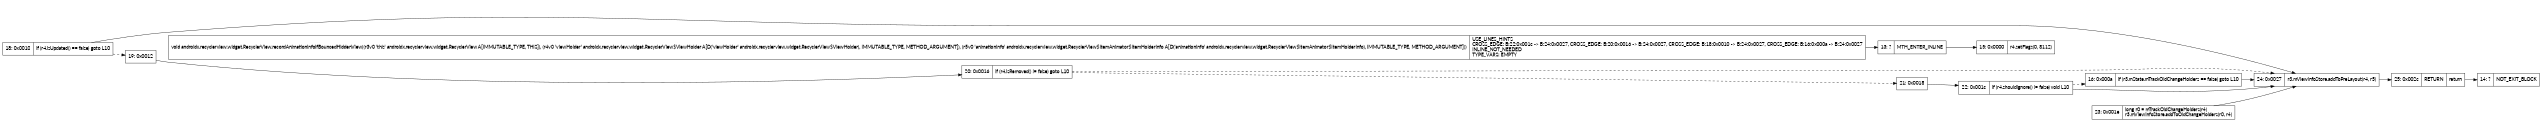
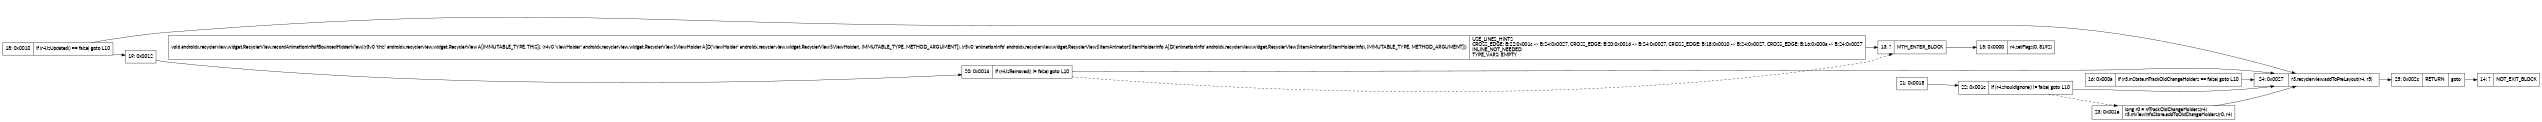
node "13: ?": text "MTH_ENTER_INLINE" -> "MTH_ENTER_BLOCK"
node "15: 0x0000": text "r4.setFlags(0, 8112)" -> "r4.setFlags(0, 8192)"
edge "18: 0x0010" -> "19: 0x0012": style dashed -> solid
edge "20: 0x0016" -> "24: 0x0027": style dashed -> solid
edge "20: 0x0016" -> "21: 0x0018": now "20: 0x0016" -> "13: ?"
node "24: 0x0027": text "r3.mViewInfoStore.addToPreLayout(r4, r5)" -> "r3.recyclerview.addToPreLayout(r4, r5)"
node "25: 0x002c": text "return" -> "goto"
edge "22: 0x001c" -> "16: 0x000a": now "22: 0x001c" -> "23: 0x001e"
node "22: 0x001c": text "if (r4.shouldIgnore() != false) void L10" -> "if (r4.shouldIgnore() != false) goto L10"
